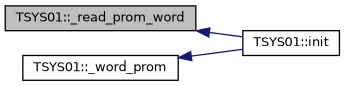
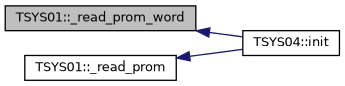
node "TSYS01::init": label "TSYS01::init" -> "TSYS04::init"
node "TSYS01::_word_prom": label "TSYS01::_word_prom" -> "TSYS01::_read_prom"
